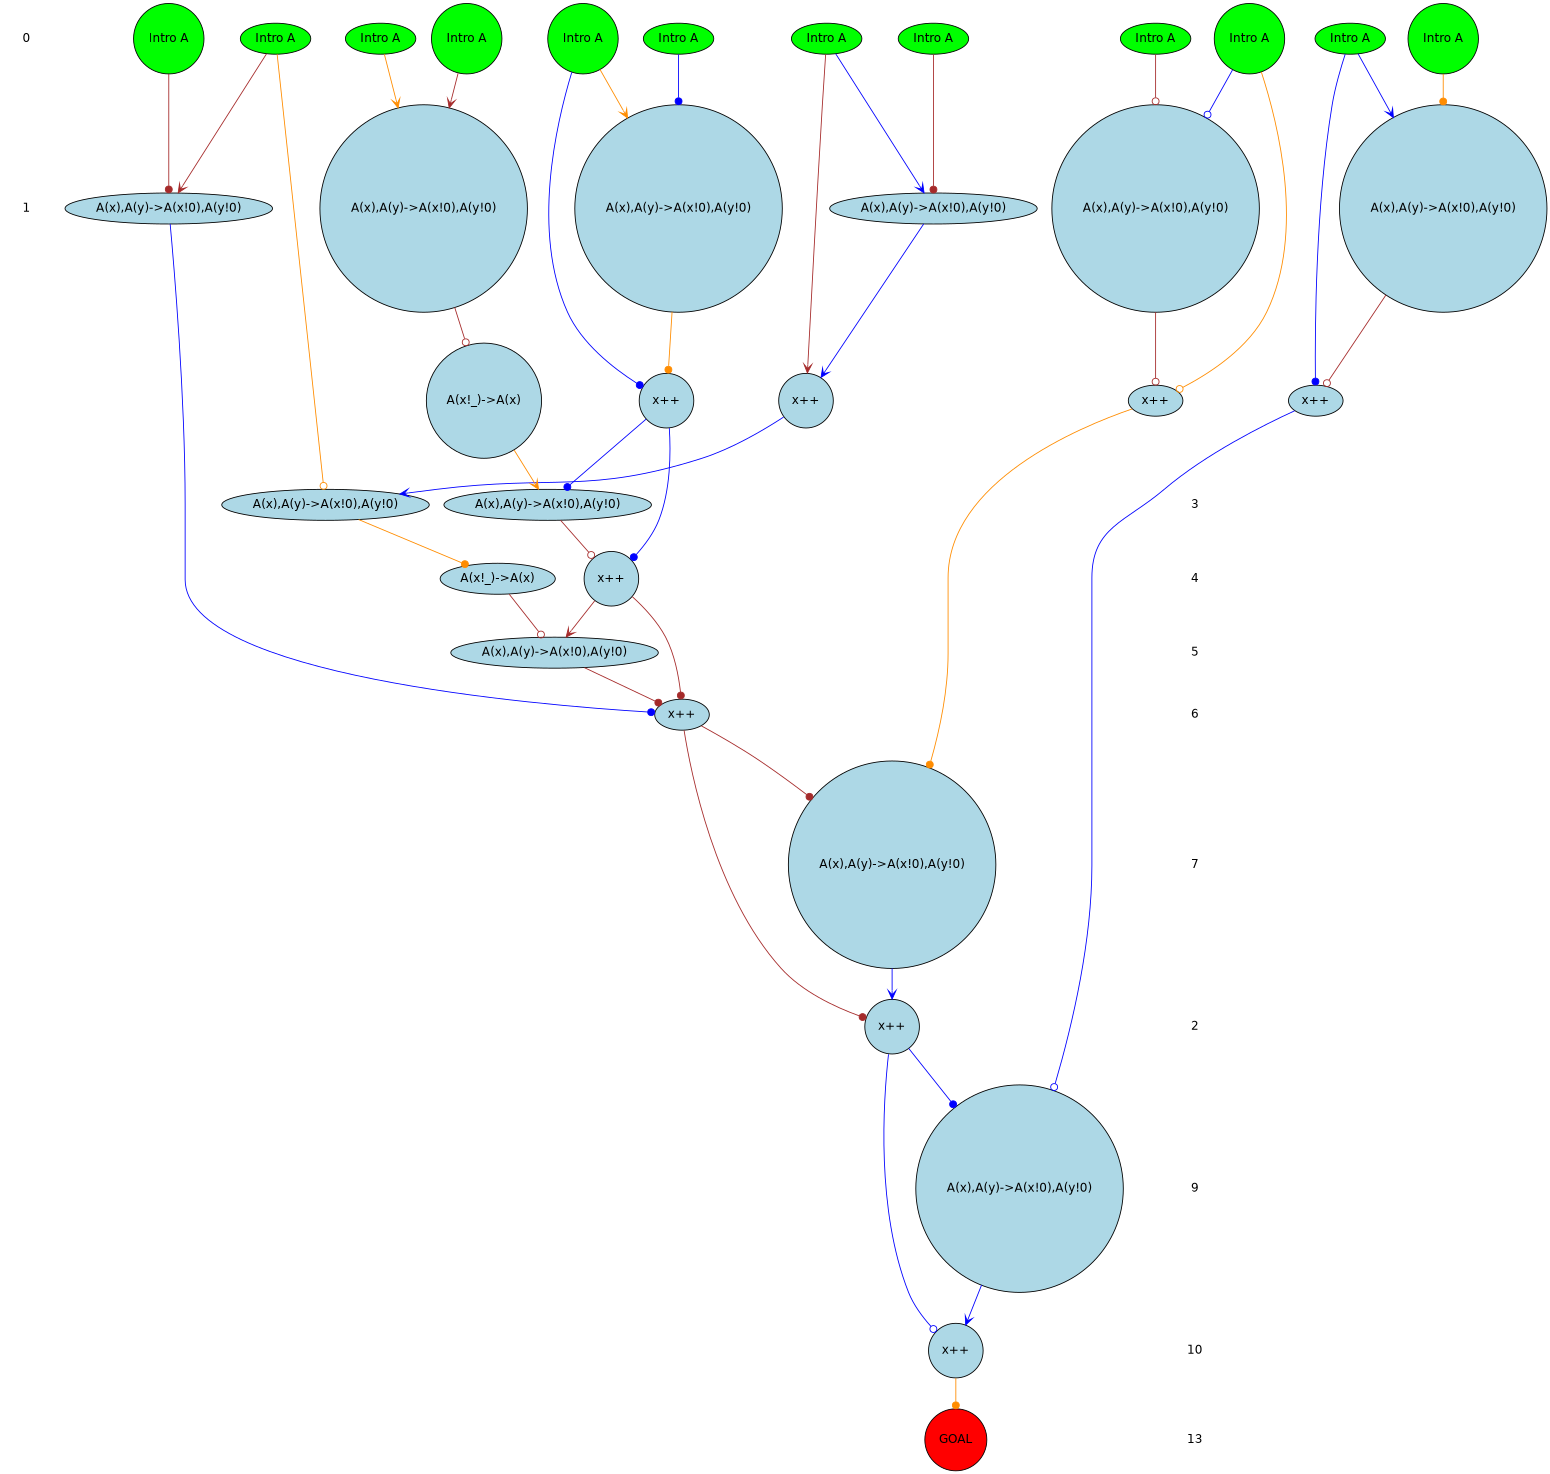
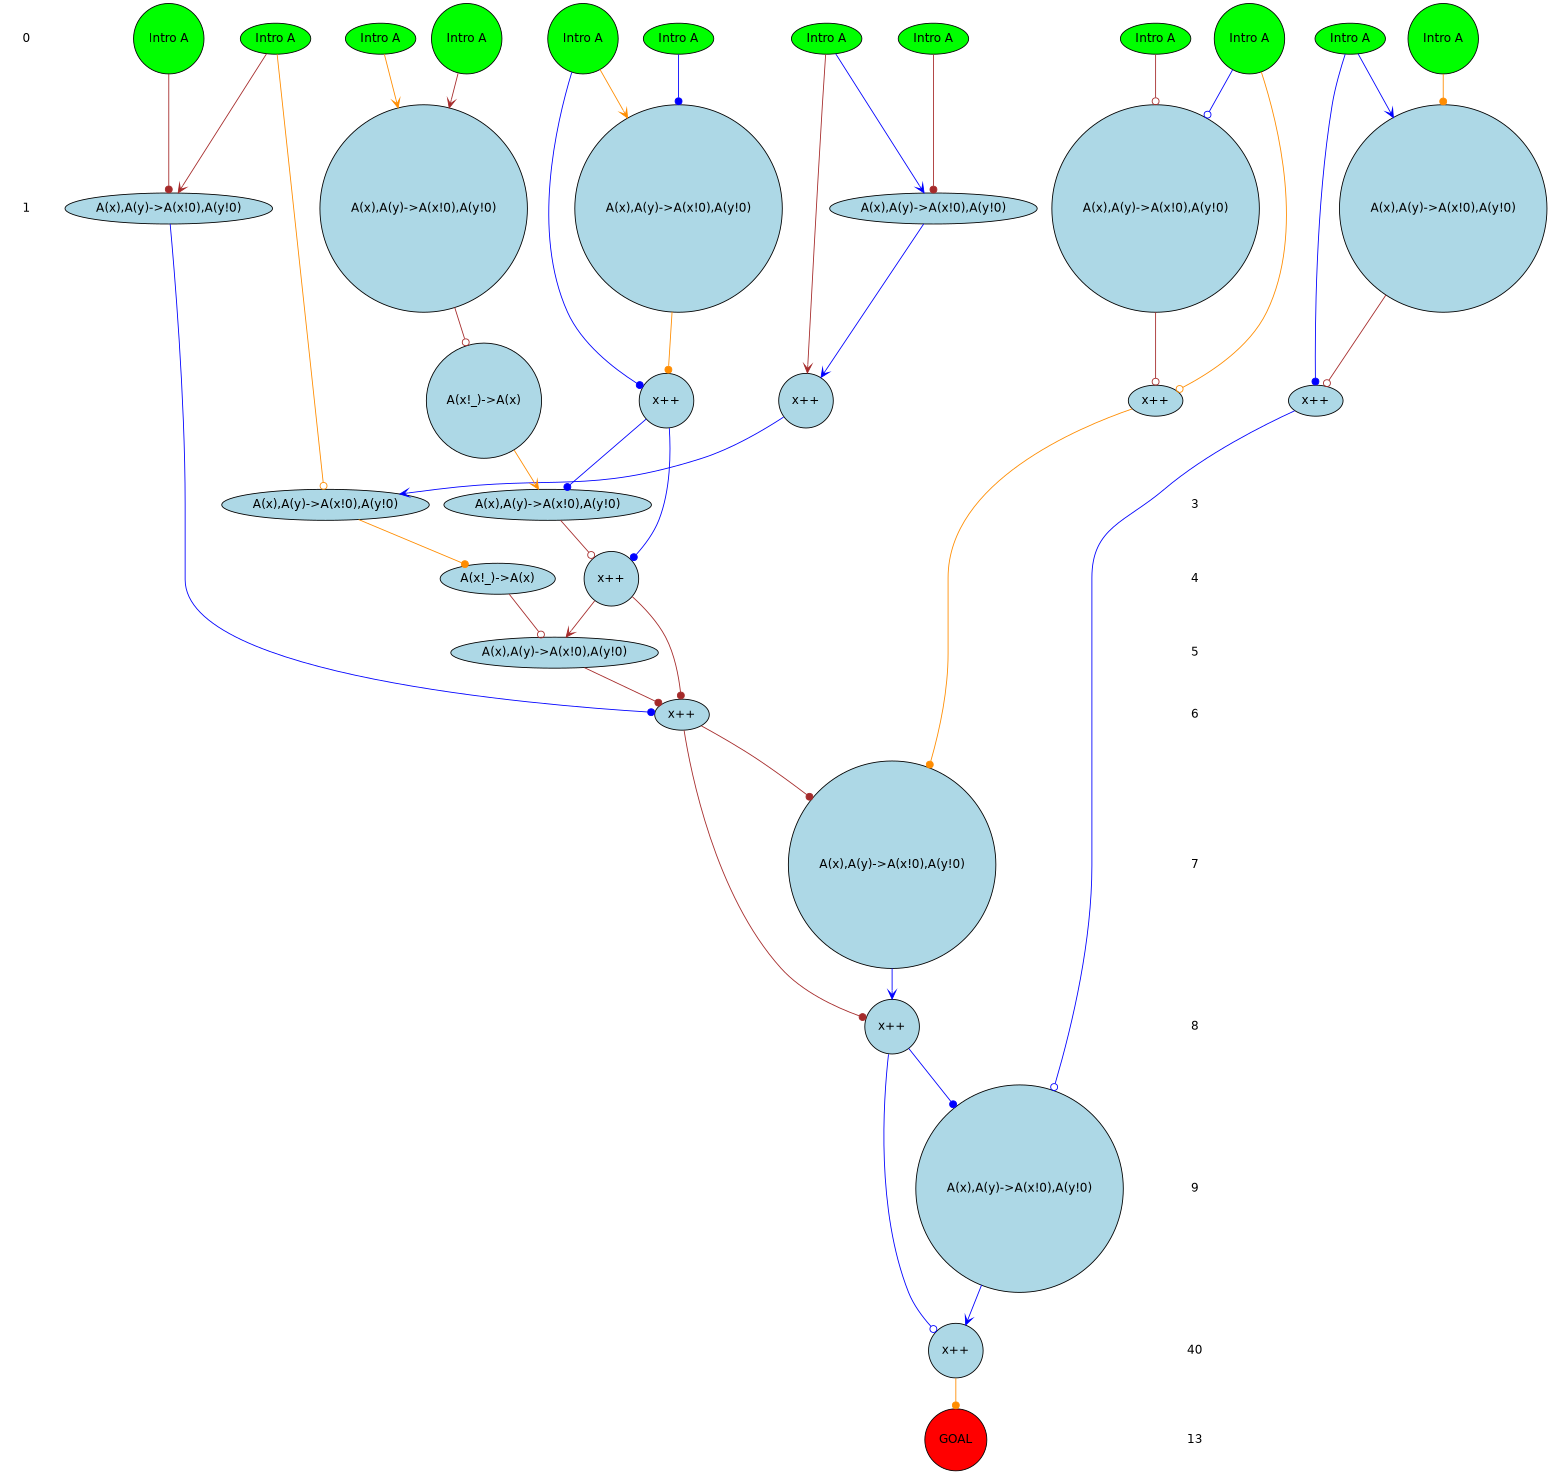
node "2": label "2" -> "8"
node "10": label "10" -> "40"
